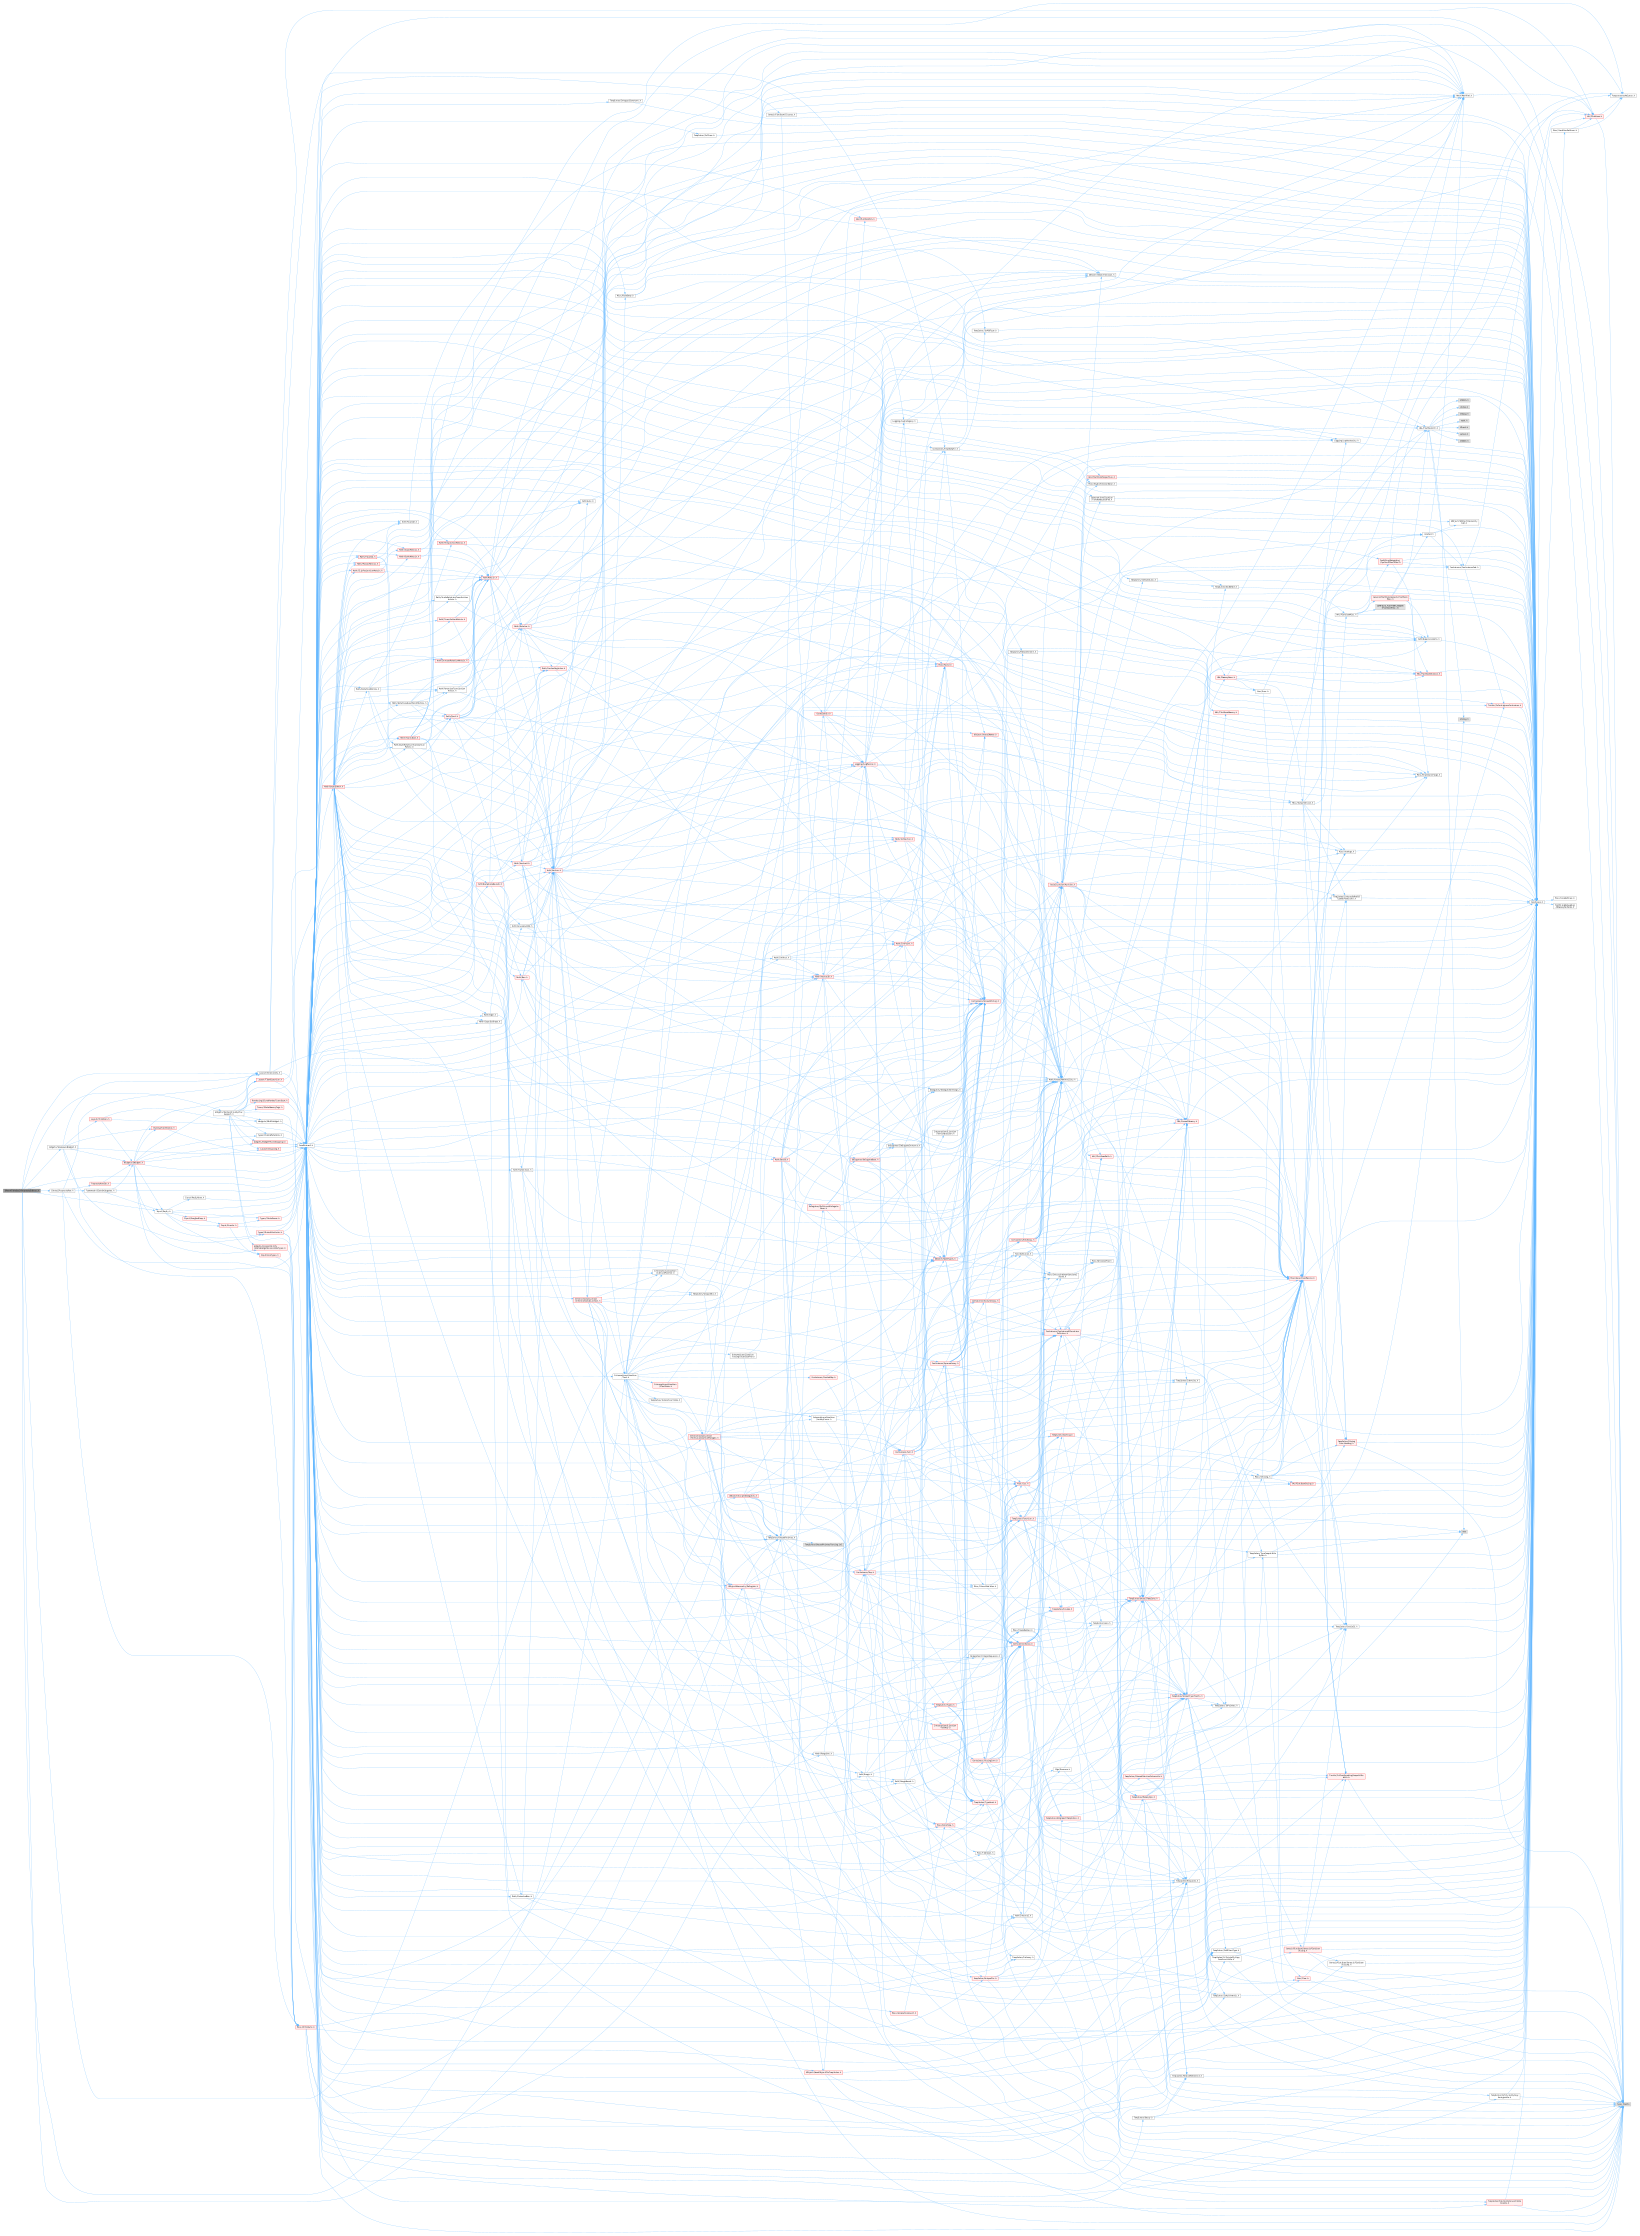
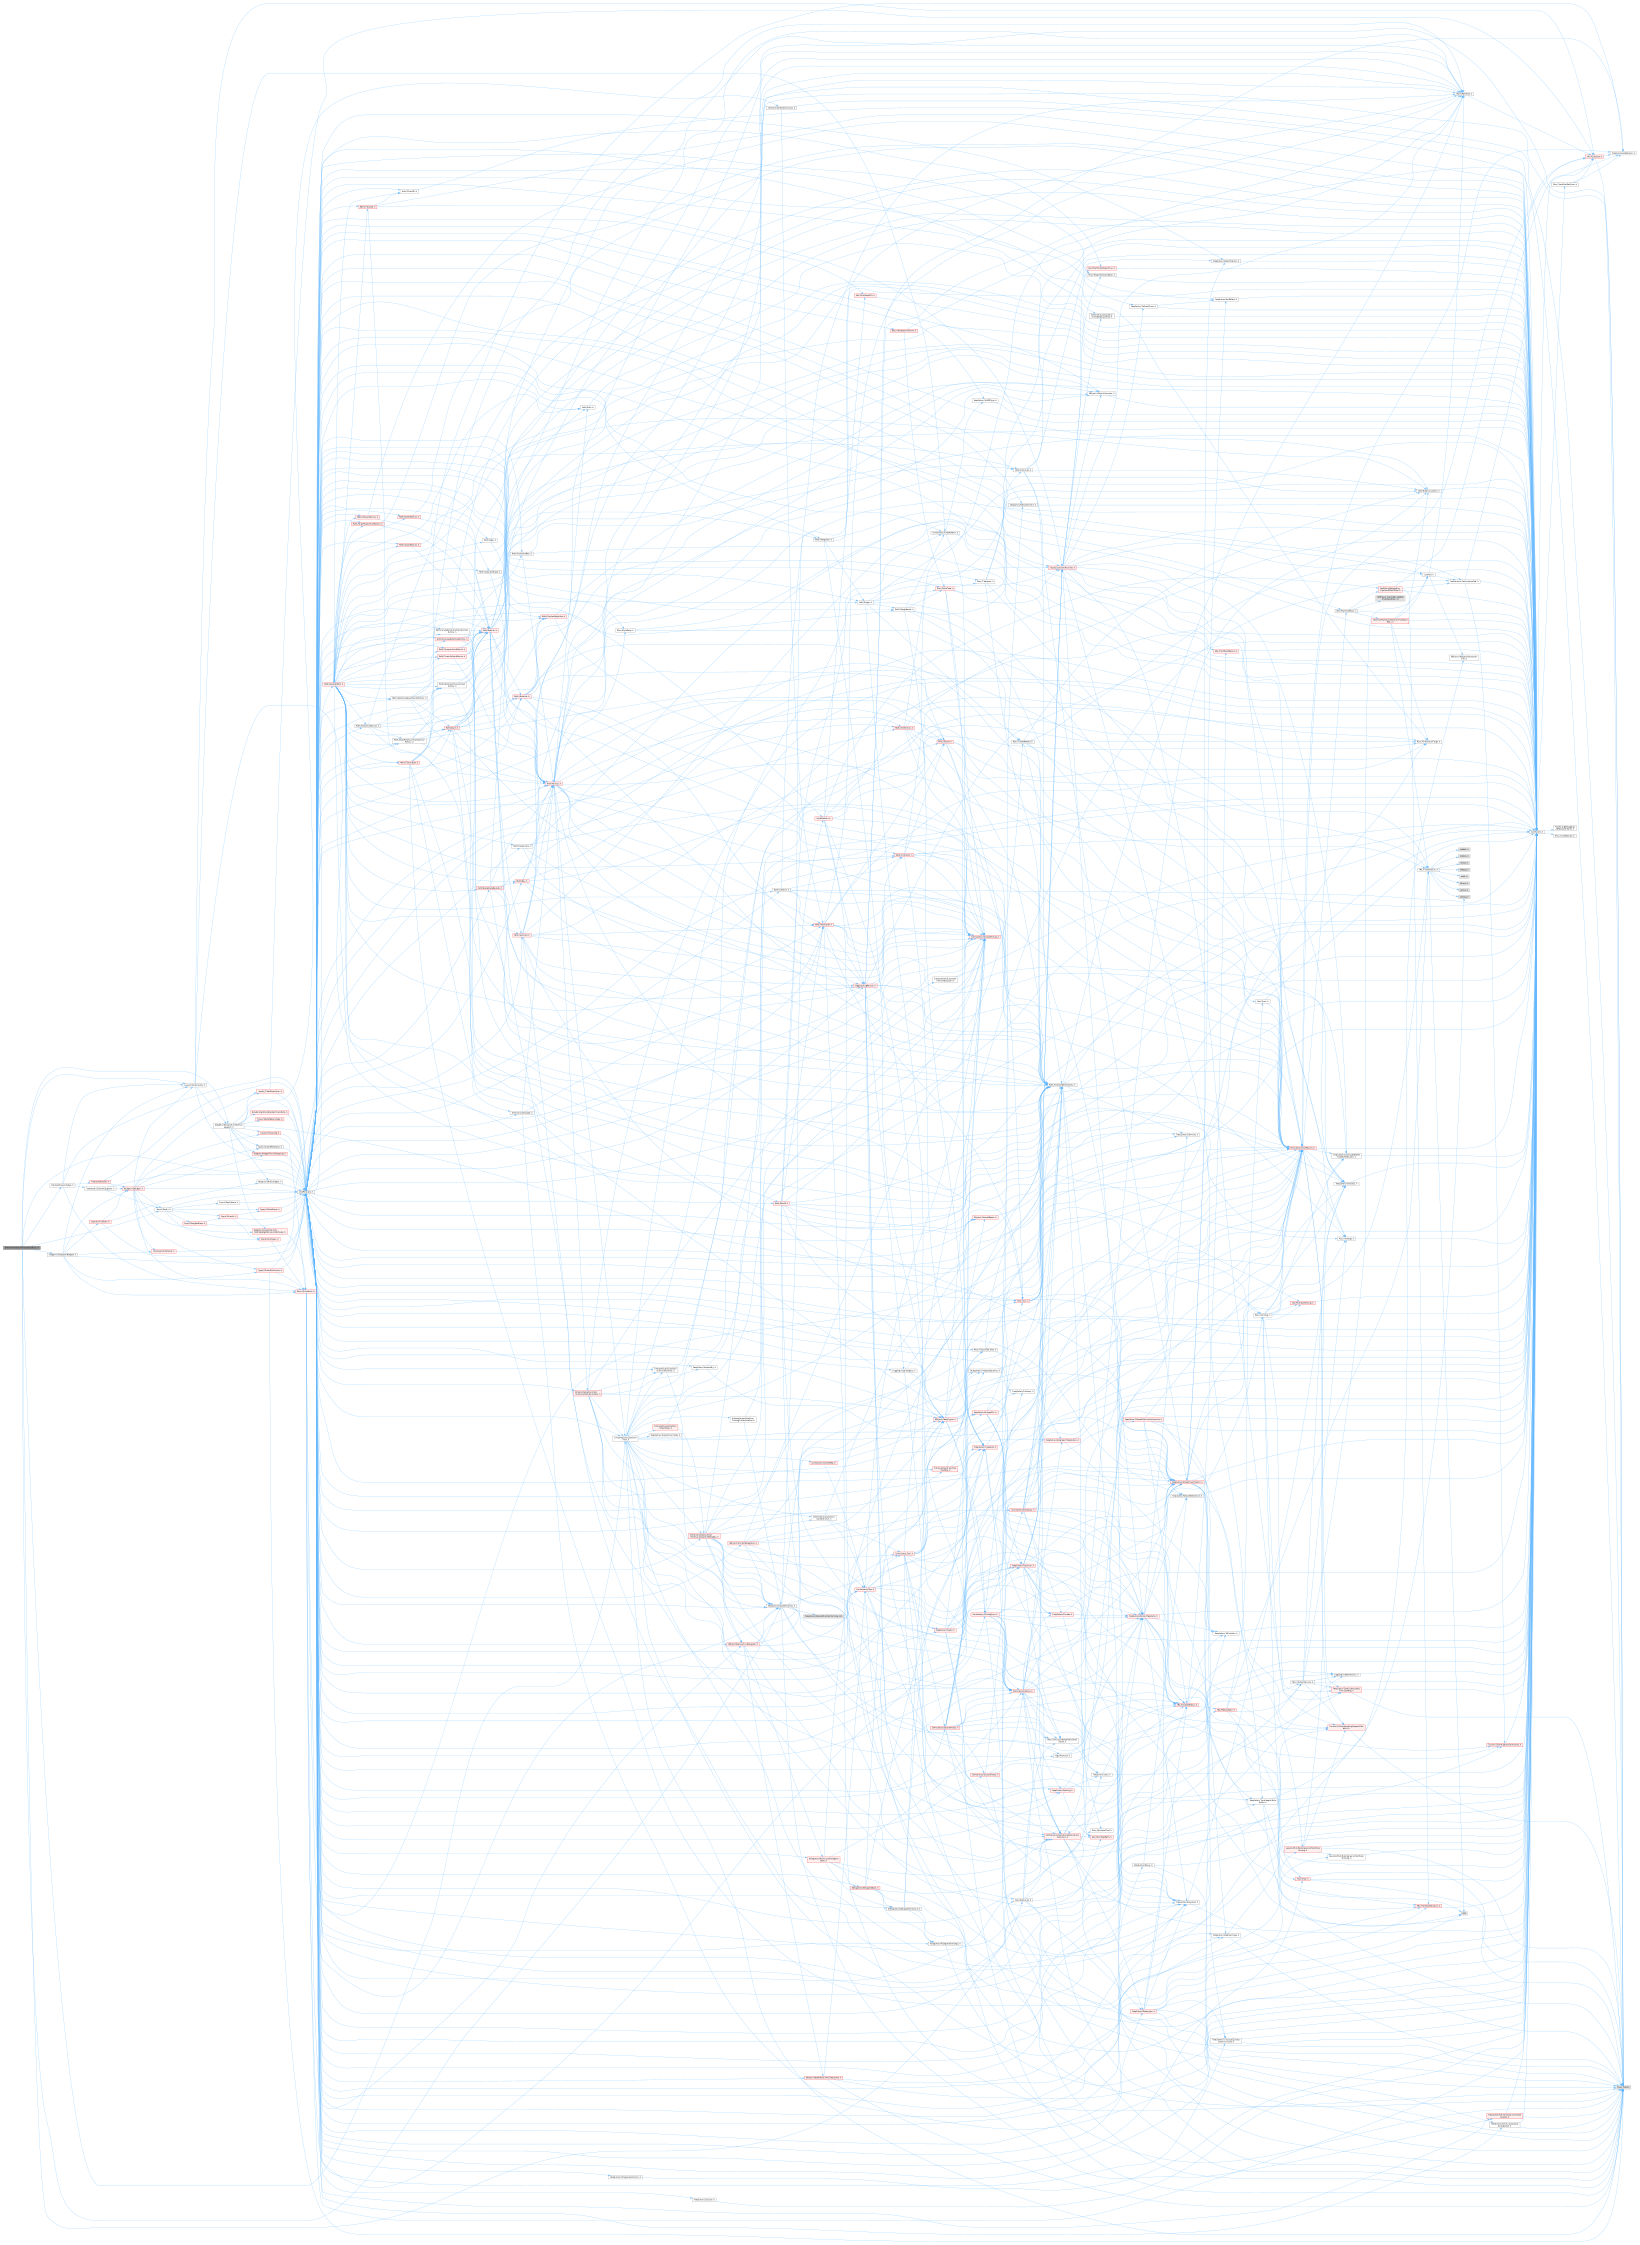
edge "Widgets/DeclarativeSyntax Support.h" -> "Layout/Visibility.h": reversed
node "Templates/String FunctionArg.h": label "Templates/String FunctionArg.h" -> "Templates/IsValidVariadic FunctionArg.h"
